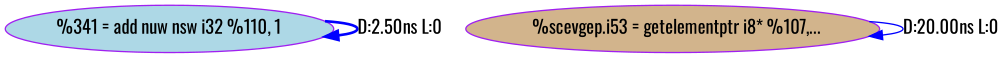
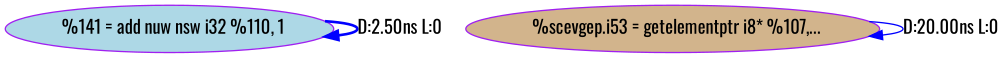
node "%341 = add nuw nsw i32 %110, 1": label "%341 = add nuw nsw i32 %110, 1" -> "%141 = add nuw nsw i32 %110, 1"
